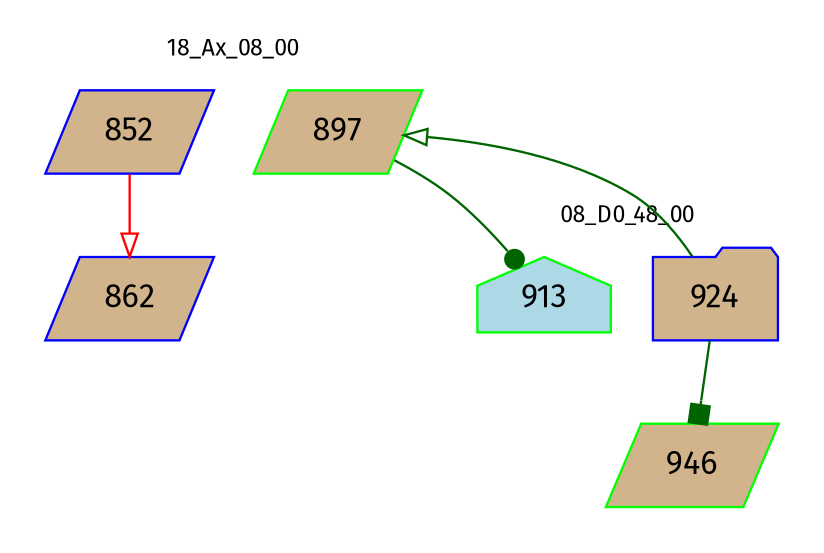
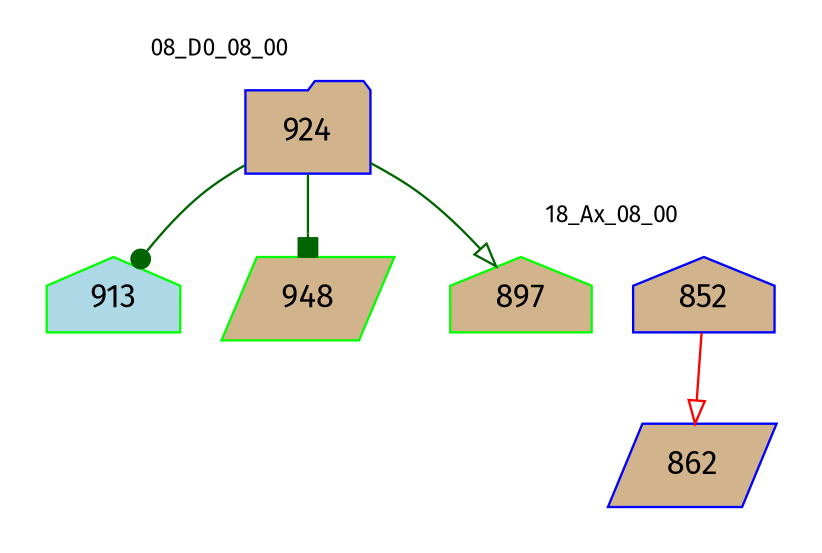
node "852": shape parallelogram -> house
node "897": shape parallelogram -> house
cluster "08_D0_48_00": label "08_D0_48_00" -> "08_D0_08_00"
edge "897" -> "913": now "924" -> "913"
node "946": label "946" -> "948"
